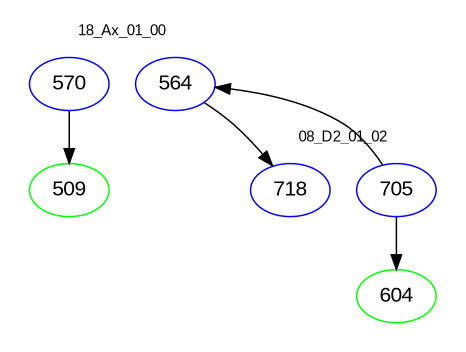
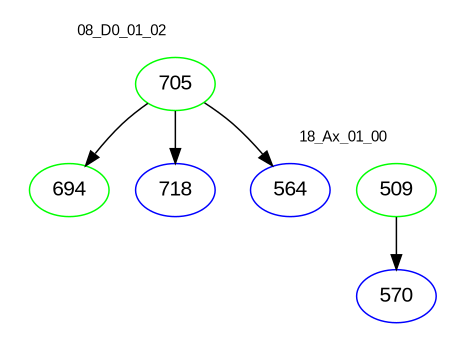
edge "570" -> "509": reversed
edge "564" -> "718": now "705" -> "718"
cluster "08_D2_01_02": label "08_D2_01_02" -> "08_D0_01_02"
node "705": color blue -> green
node "604": label "604" -> "694"
